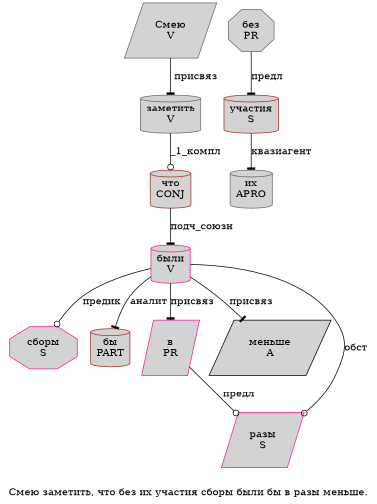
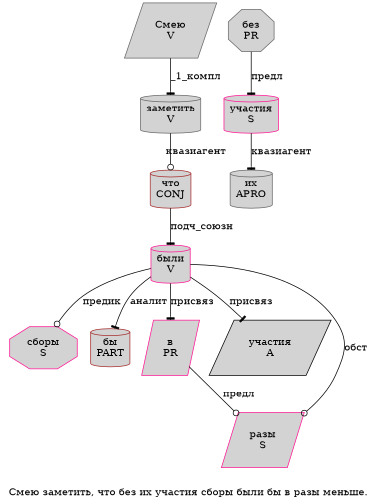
edge "Смею V" -> "заметить V": label "присвяз" -> "_1_компл"
node "участия S": color brown -> deeppink
edge "заметить V" -> "что CONJ": label "_1_компл" -> "квазиагент"
node "меньше A": label "меньше A" -> "участия A"
